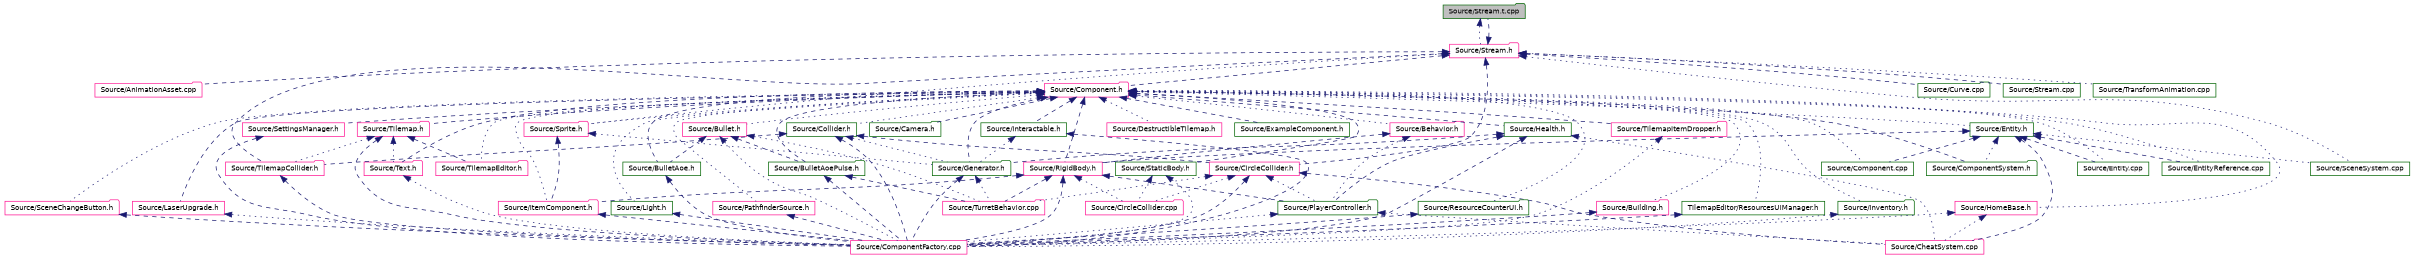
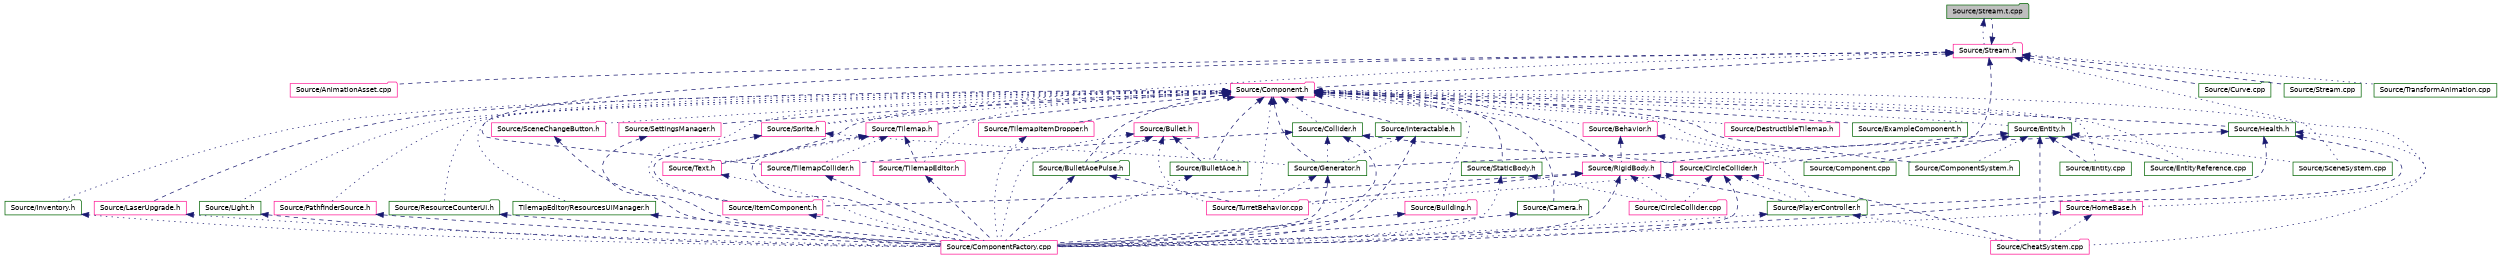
edge "Source/Bullet.h" -> "Source/Component.h": now "Source/TurretBehavior.cpp" -> "Source/Component.h"
edge "Source/ComponentFactory.cpp" -> "Source/TilemapEditor.h": added
edge "Source/ComponentFactory.cpp" -> "Source/BulletAoe.h": style dashed -> dotted
edge "Source/ComponentFactory.cpp" -> "Source/Camera.h": added
